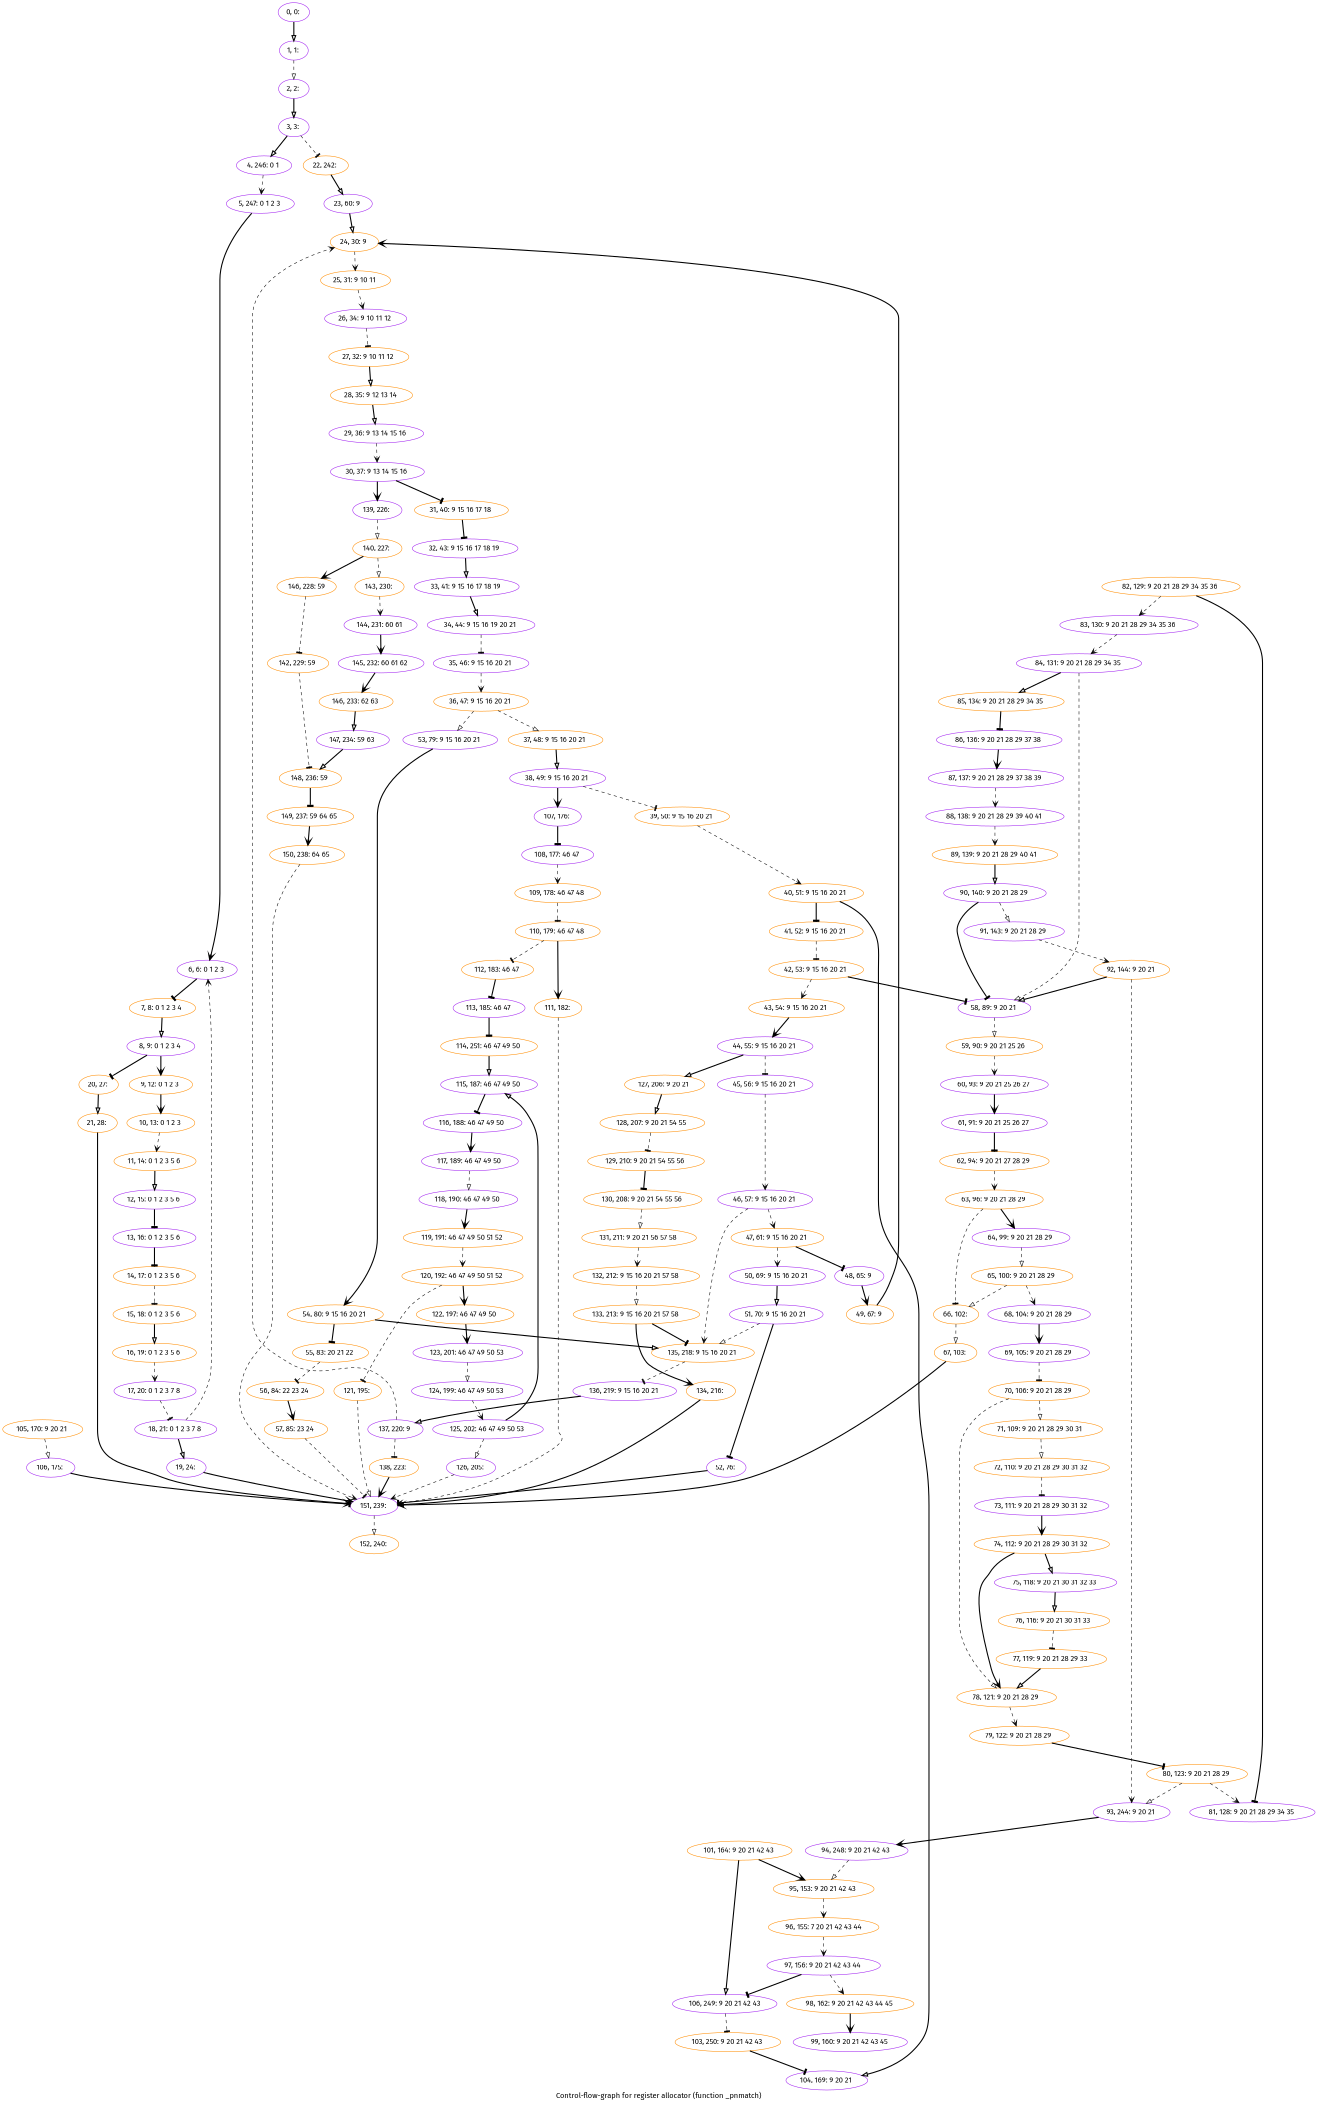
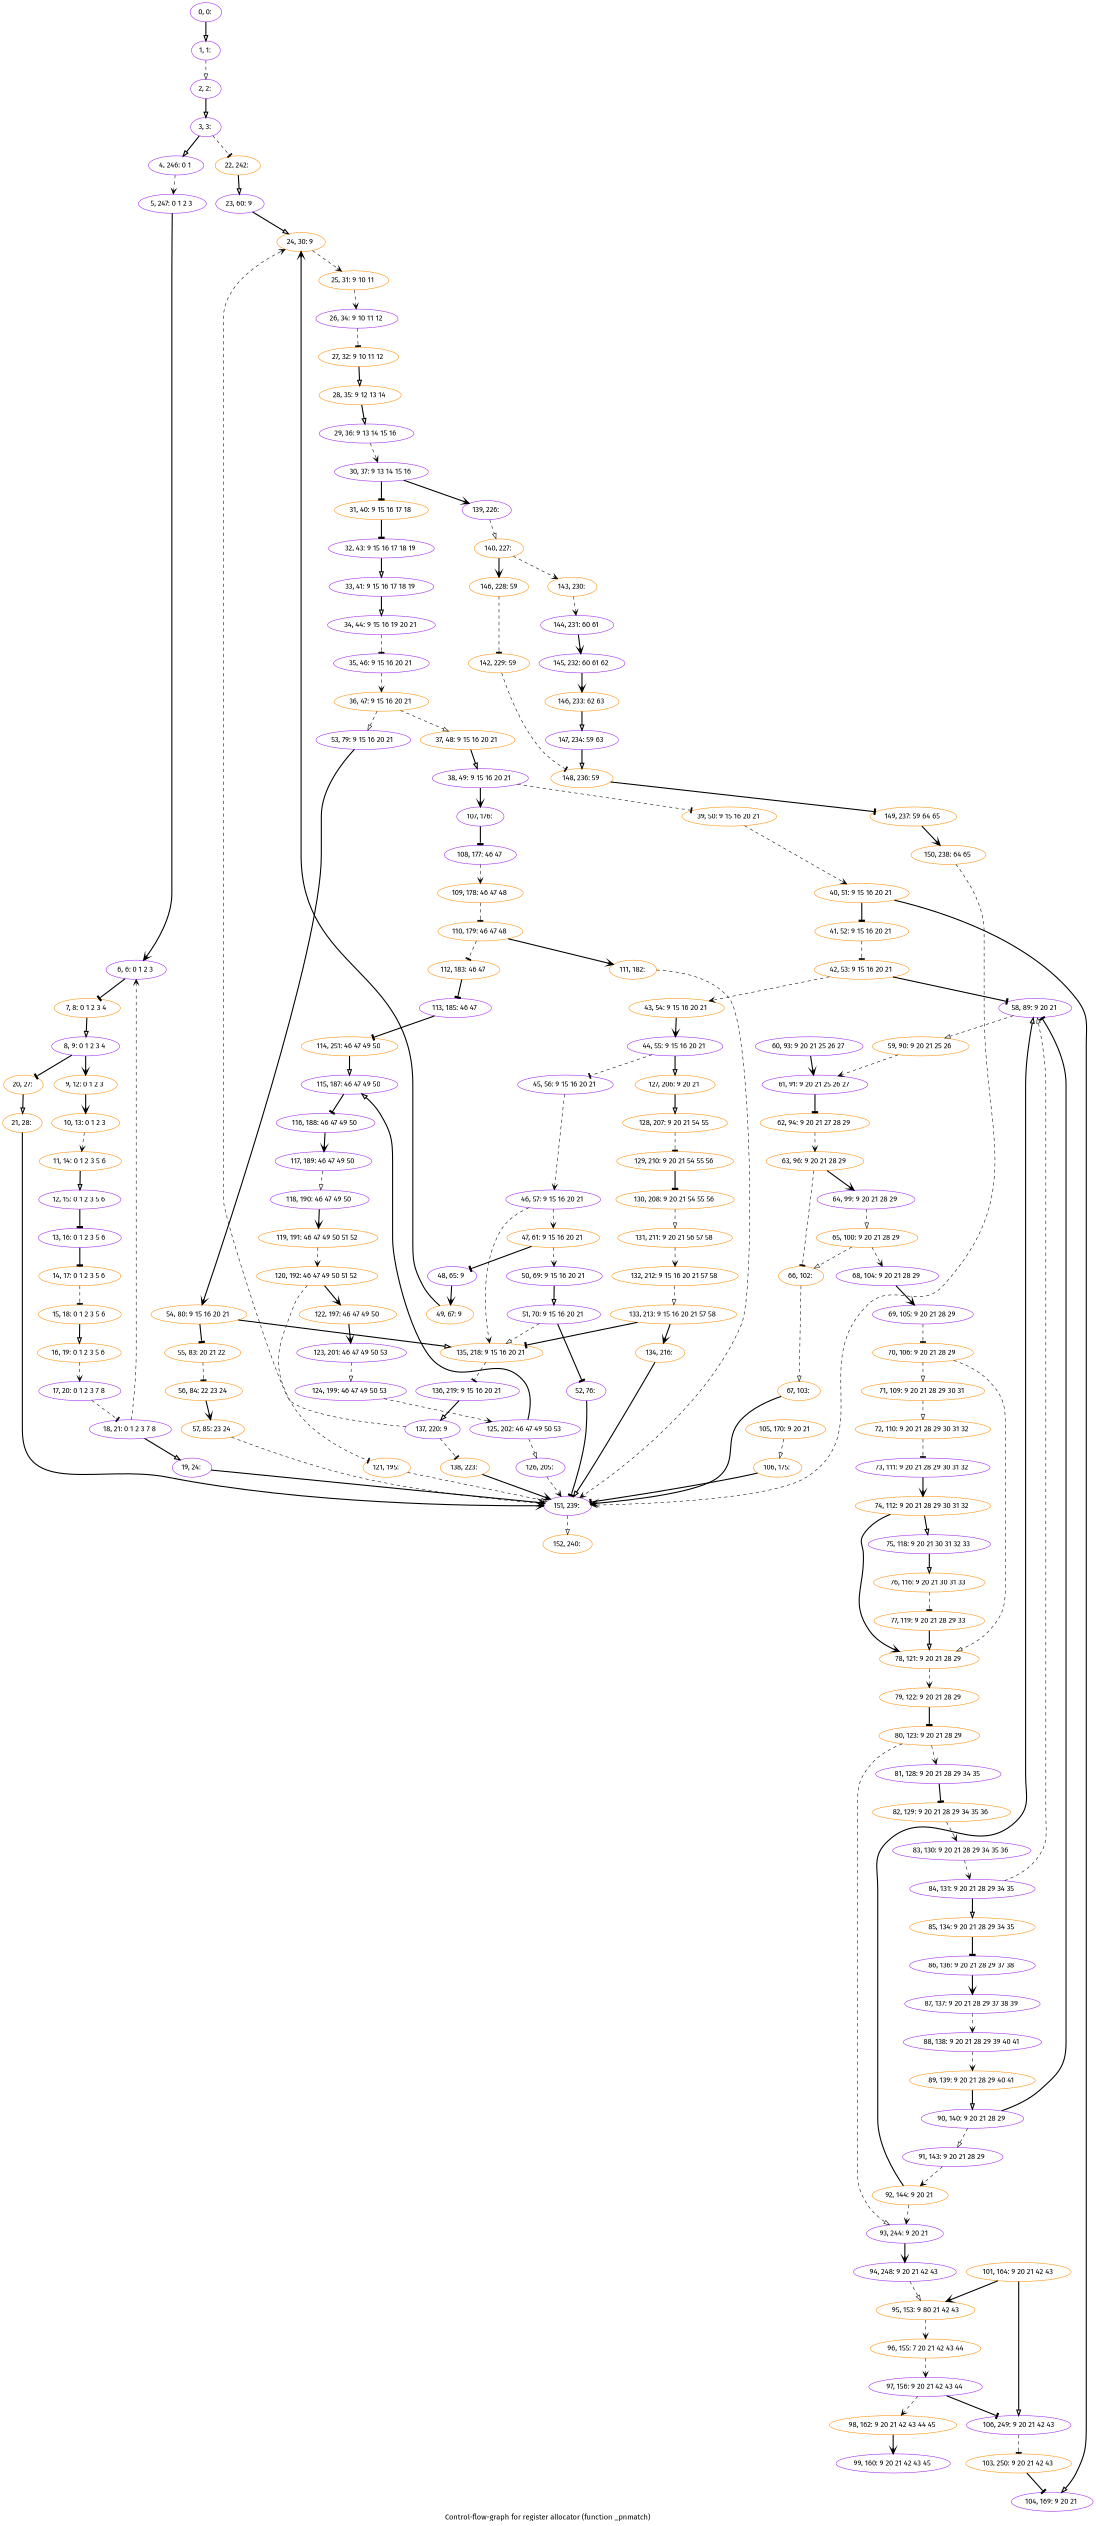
edge "140, 227:" -> "143, 230:": arrowhead onormal -> vee
edge "59, 90: 9 20 21 25 26" -> "60, 93: 9 20 21 25 26 27": now "59, 90: 9 20 21 25 26" -> "61, 91: 9 20 21 25 26 27"
edge "82, 129: 9 20 21 28 29 34 35 36" -> "81, 128: 9 20 21 28 29 34 35": reversed
node "106, 175:": color purple -> darkorange
node "95, 153: 9 20 21 42 43": label "95, 153: 9 20 21 42 43" -> "95, 153: 9 80 21 42 43"
